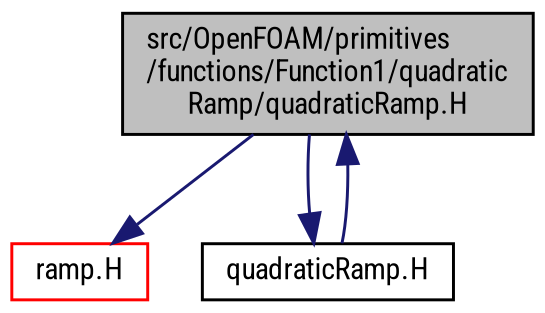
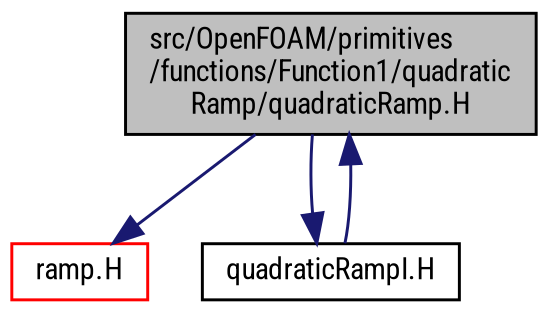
node "quadraticRamp.H": label "quadraticRamp.H" -> "quadraticRampI.H"
